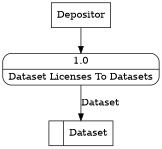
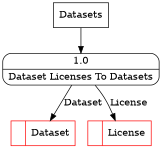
node "Depositor": label "Depositor" -> "Datasets"
node "Dataset": color black -> red
node "License": added
